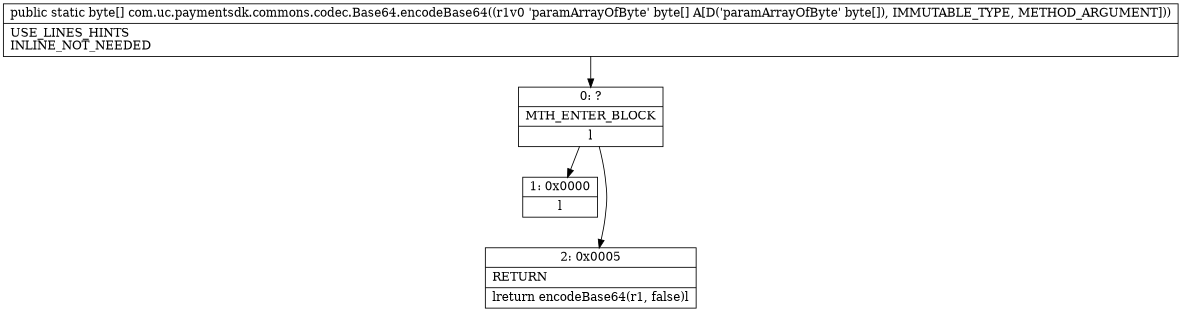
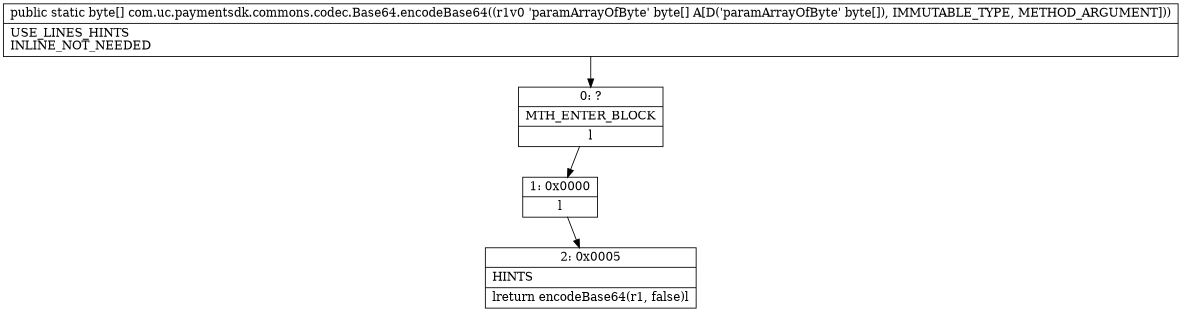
edge "0: ?" -> "2: 0x0005": now "1: 0x0000" -> "2: 0x0005"
node "2: 0x0005": text "RETURN" -> "HINTS"
